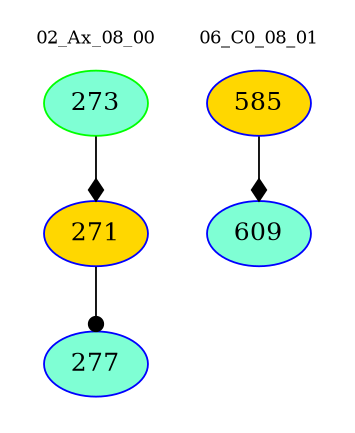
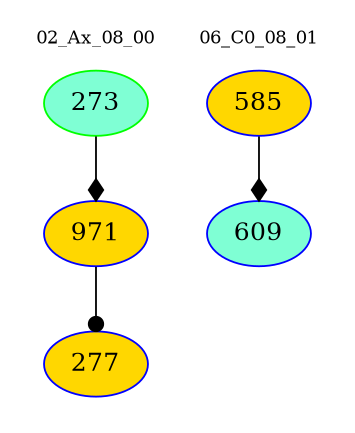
node "271": label "271" -> "971"
node "277": fillcolor aquamarine -> gold
